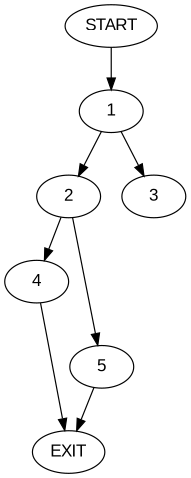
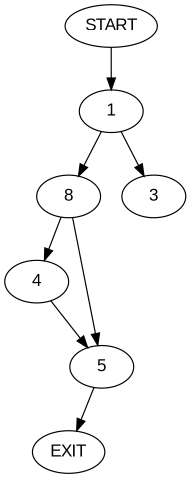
node "2": label "2" -> "8"
edge "4" -> "EXIT": now "4" -> "5"
